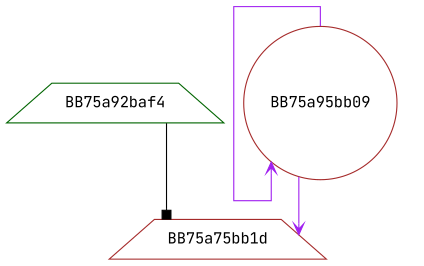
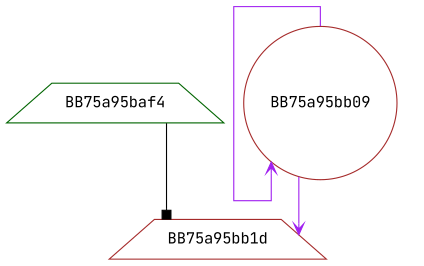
node "BB75a92baf4": label "BB75a92baf4" -> "BB75a95baf4"
node "BB75a75bb1d": label "BB75a75bb1d" -> "BB75a95bb1d"
